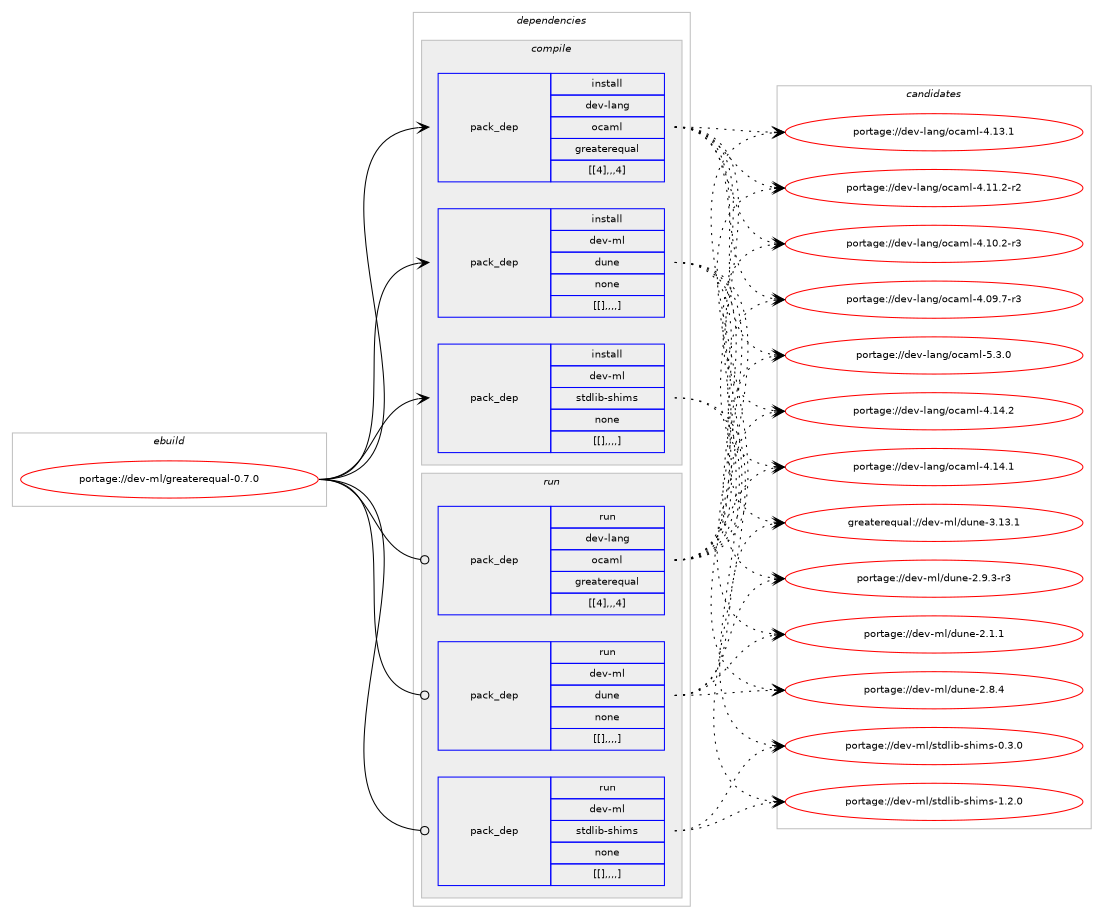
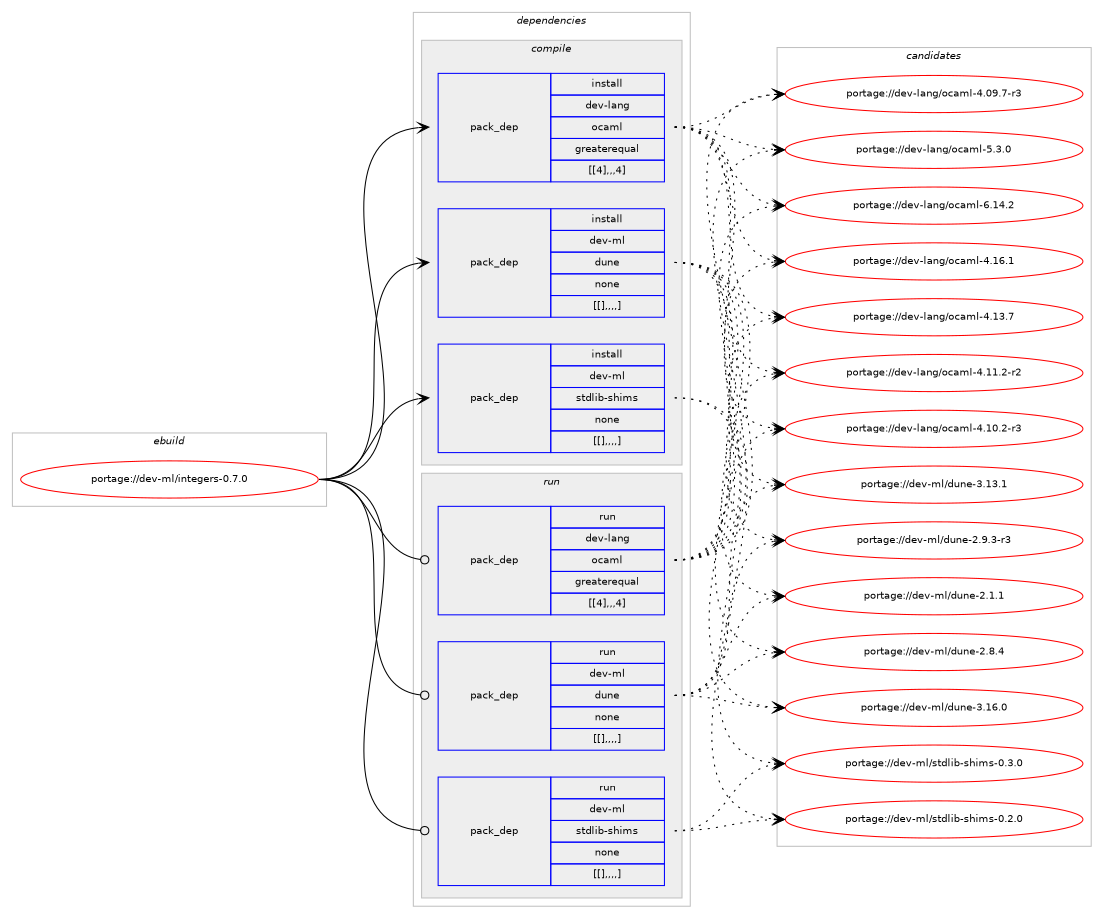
node "portage://dev-lang/ocaml-4.13.1": label "portage://dev-lang/ocaml-4.13.1" -> "portage://dev-lang/ocaml-4.13.7"
node "portage://dev-lang/ocaml-4.14.2": label "portage://dev-lang/ocaml-4.14.2" -> "portage://dev-lang/ocaml-6.14.2"
node "portage://dev-lang/ocaml-4.14.1": label "portage://dev-lang/ocaml-4.14.1" -> "portage://dev-lang/ocaml-4.16.1"
node "portage://dev-ml/greaterequal-0.7.0": label "portage://dev-ml/greaterequal-0.7.0" -> "portage://dev-ml/integers-0.7.0"
node "greaterequal://dev-ml/dune-3.13.1": label "greaterequal://dev-ml/dune-3.13.1" -> "portage://dev-ml/dune-3.13.1"
node "portage://dev-ml/dune-3.16.0": added
node "portage://dev-ml/stdlib-shims-1.2.0": label "portage://dev-ml/stdlib-shims-1.2.0" -> "portage://dev-ml/stdlib-shims-0.2.0"
